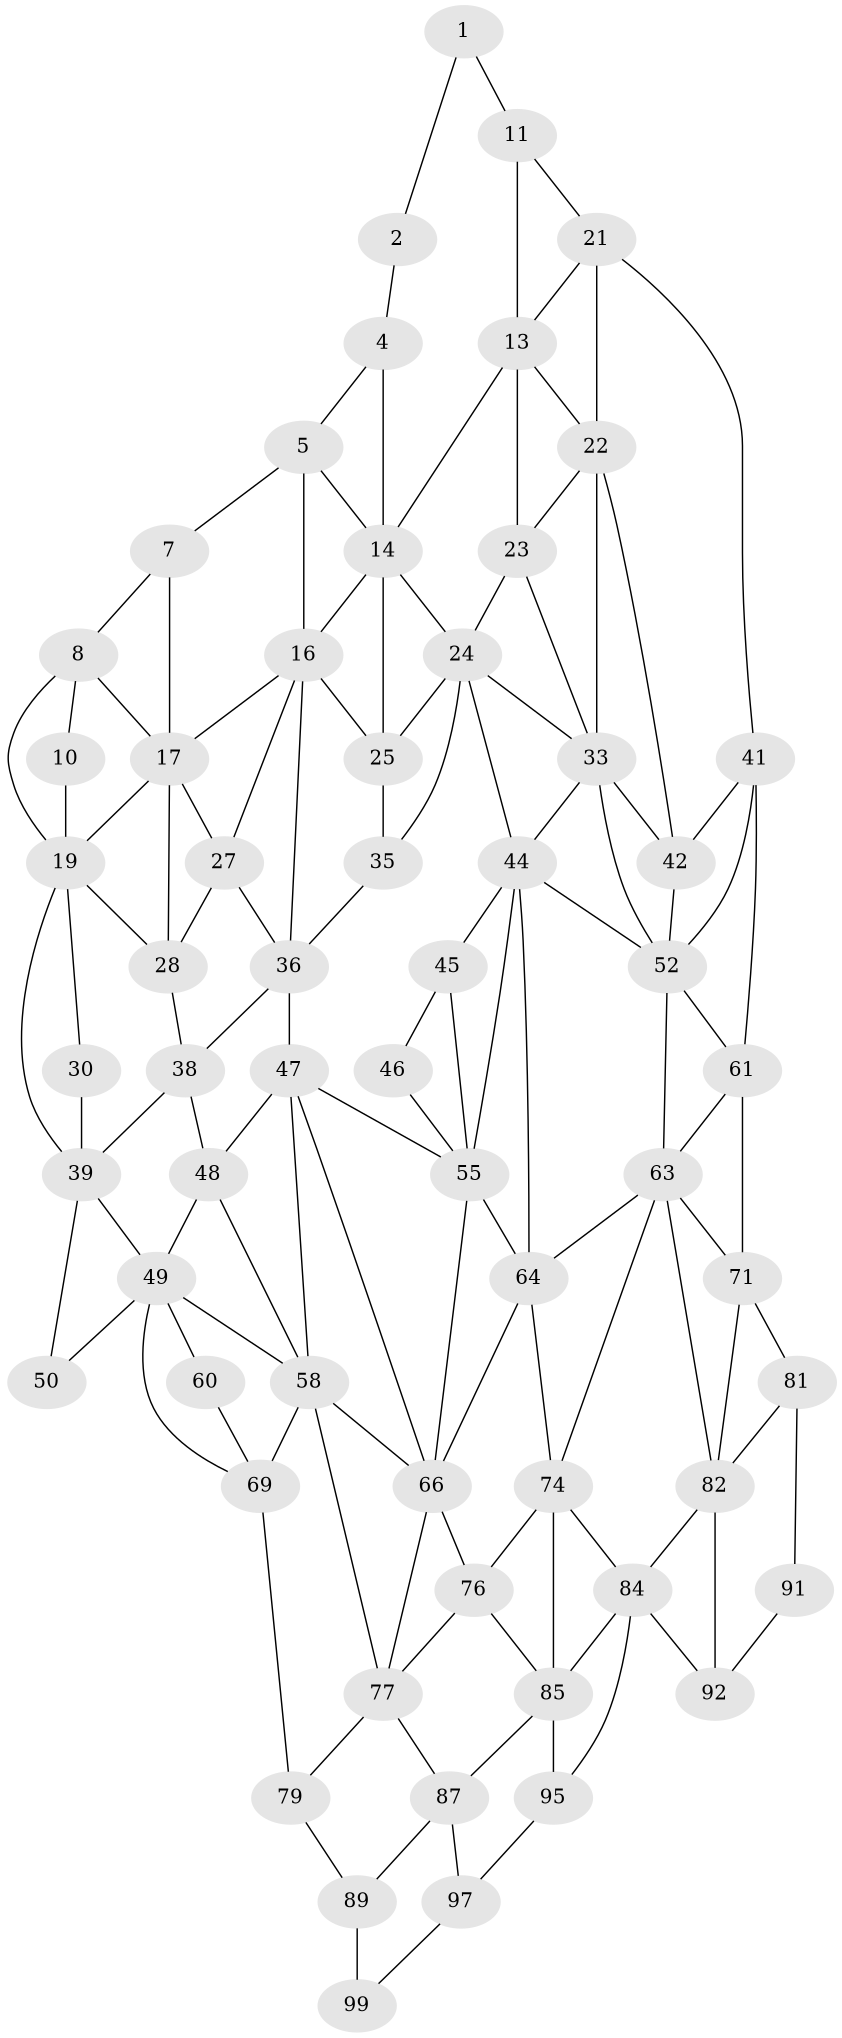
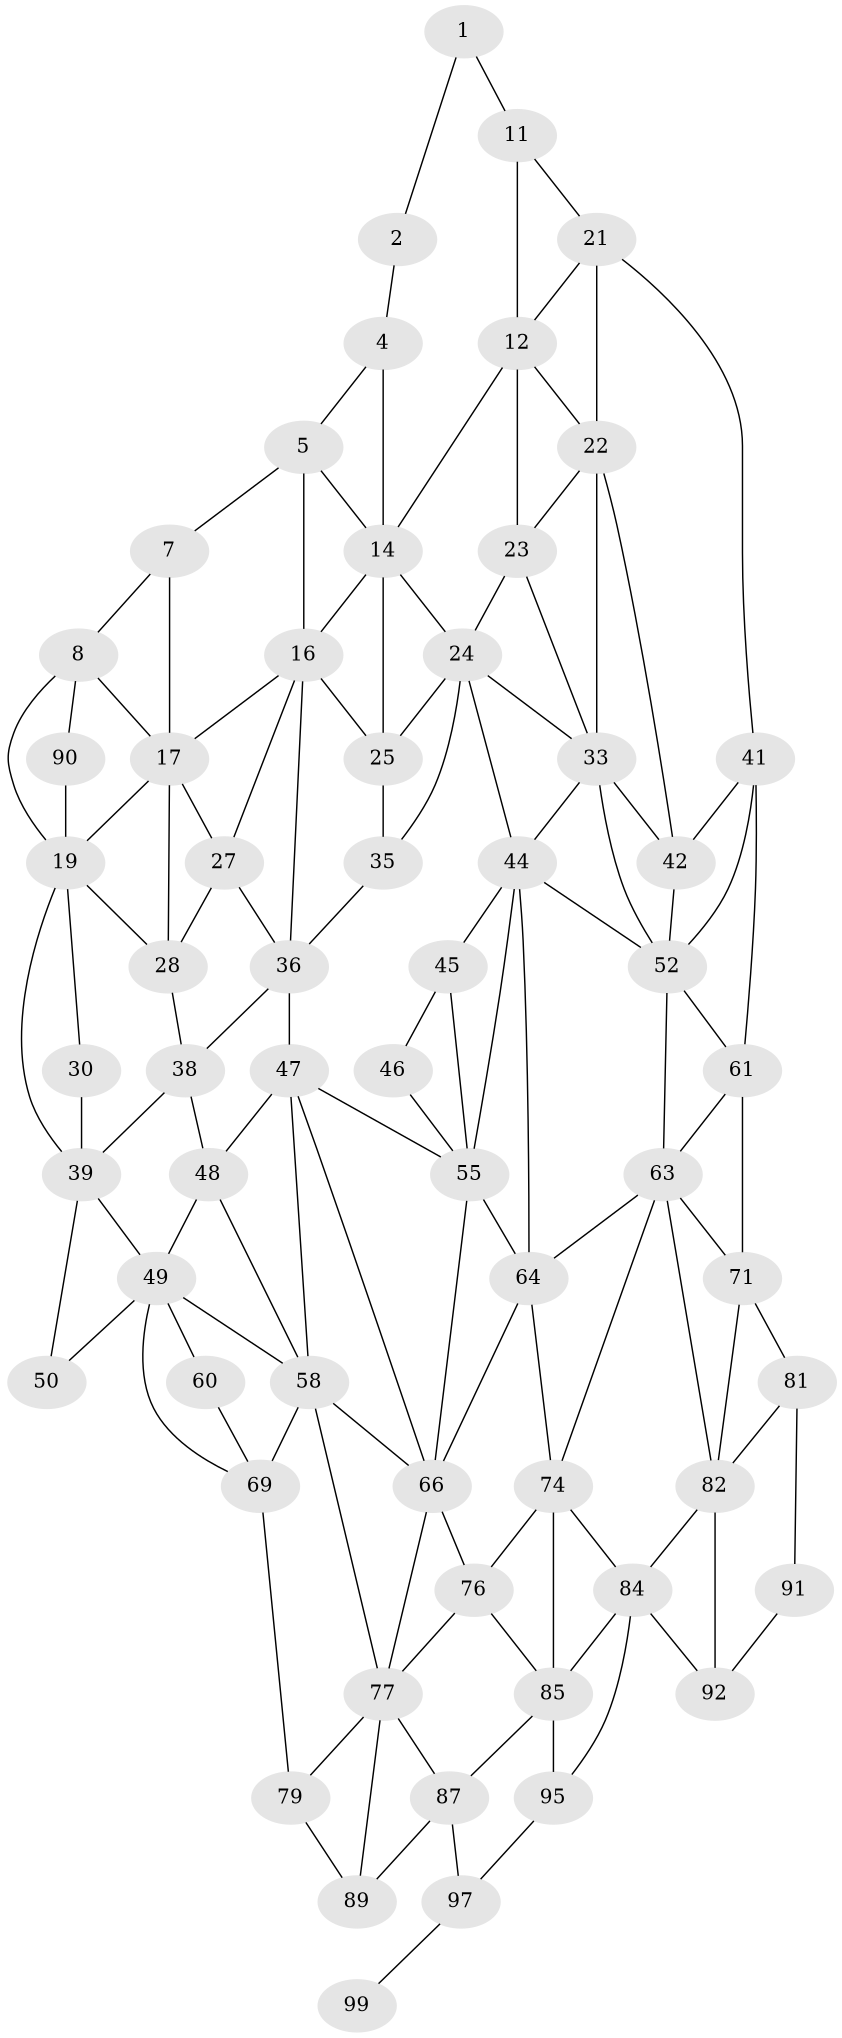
node "13": label "13" -> "12"
node "10": label "10" -> "90"
edge "89" -- "99": now "89" -- "77"
